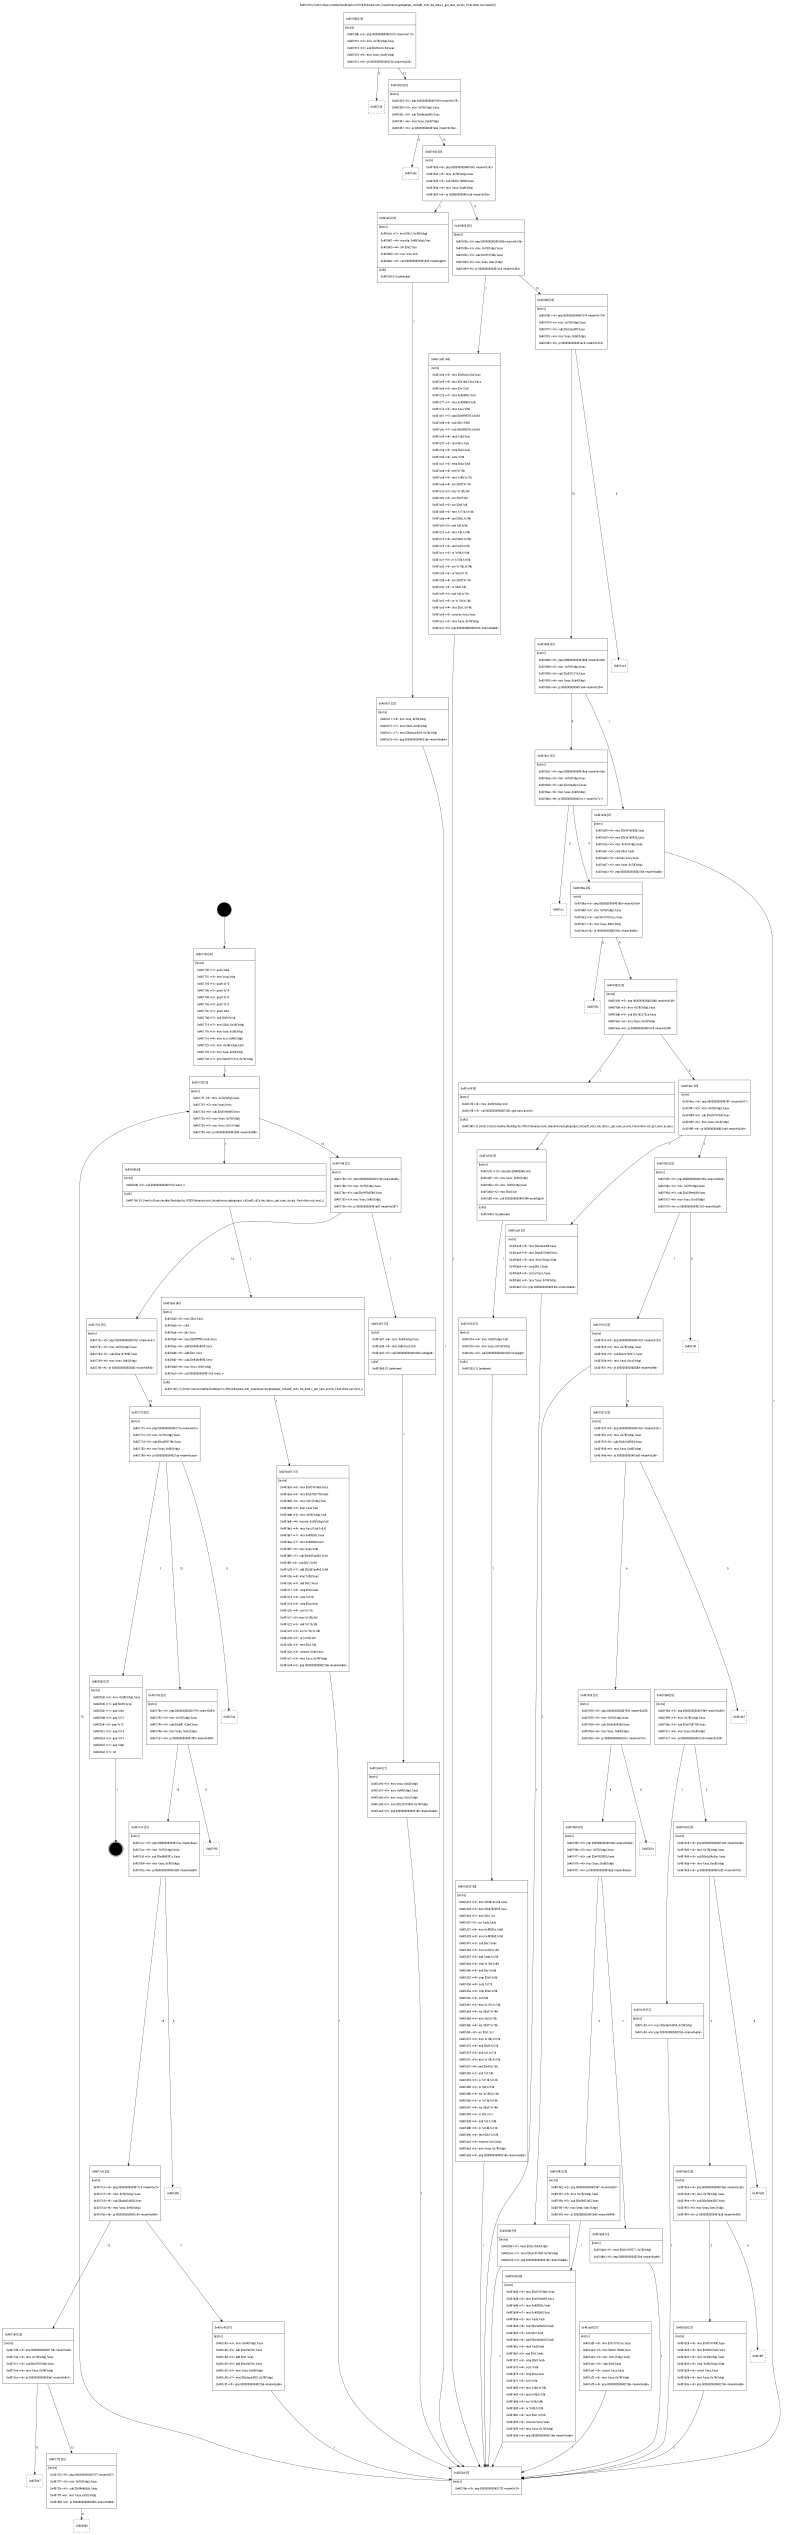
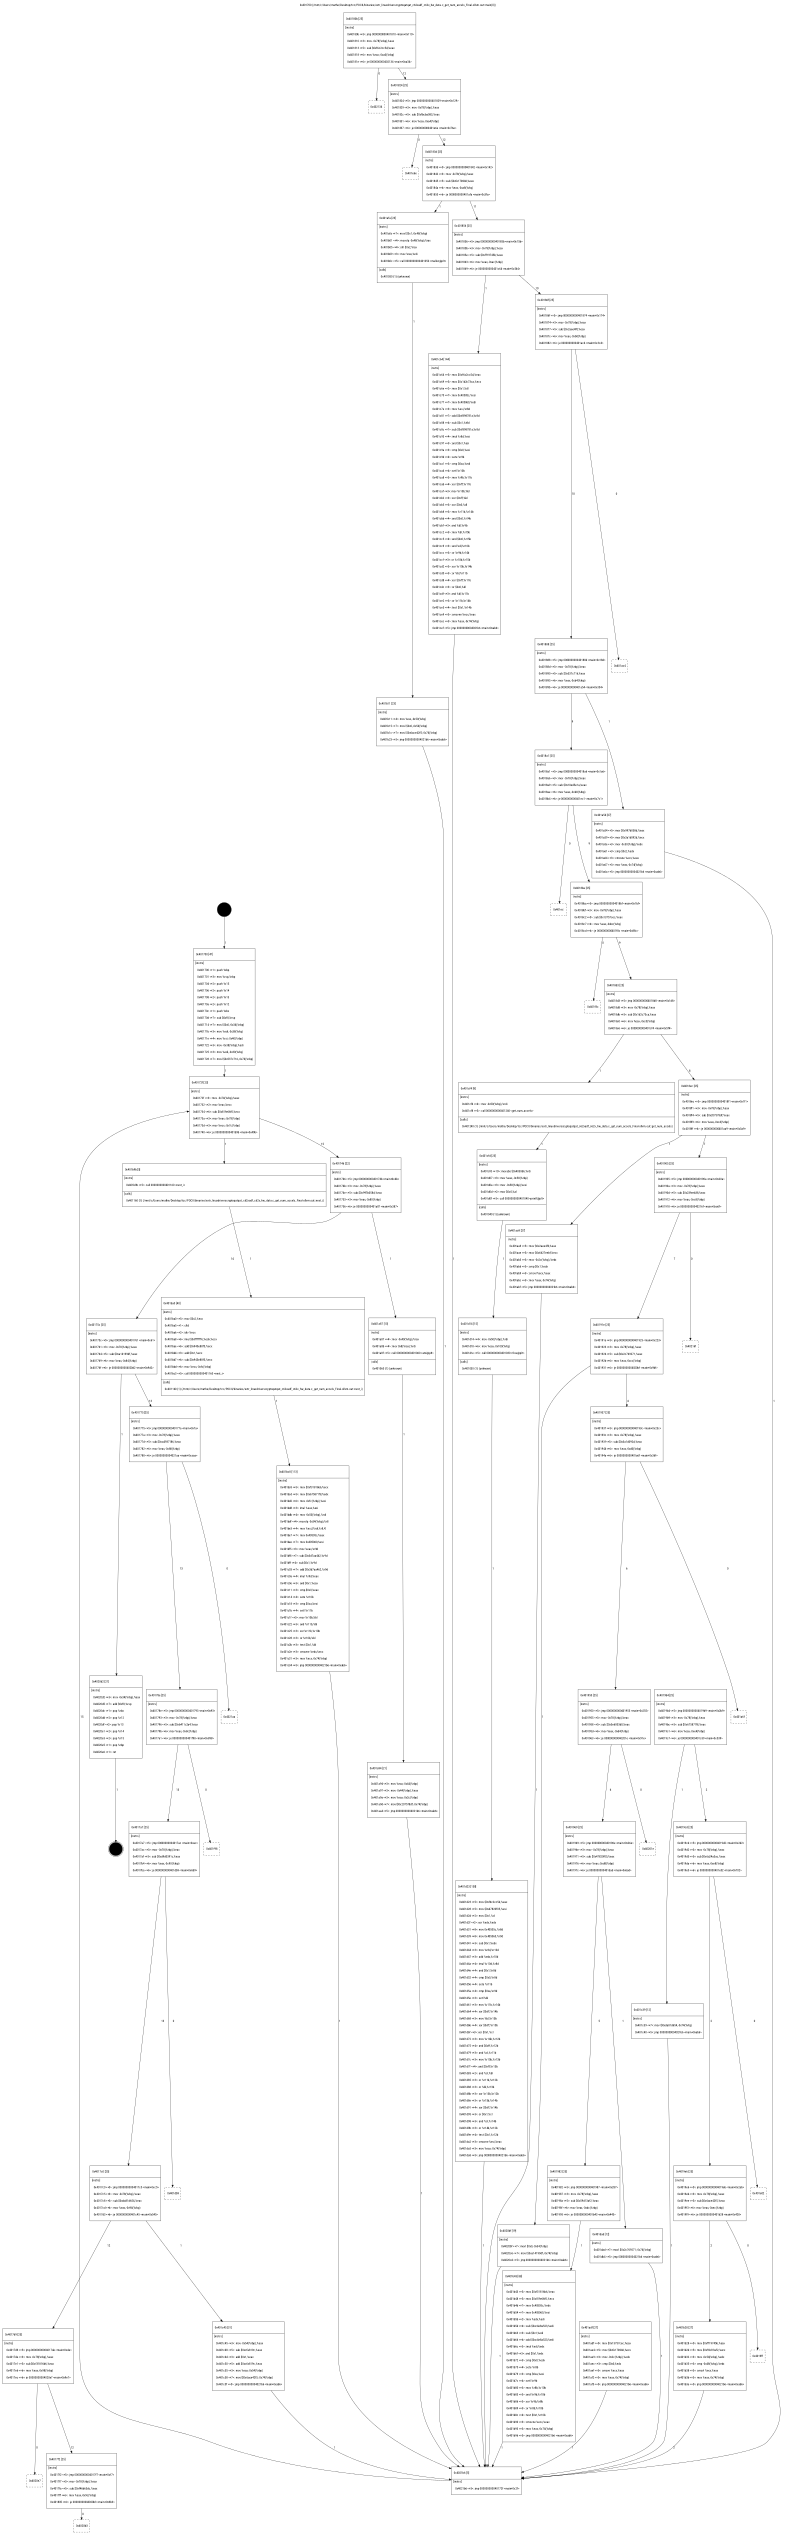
edge "0x401775 [25]" -> "0x4020d2 [21]": now "0x40175c [25]" -> "0x4020d2 [21]"
